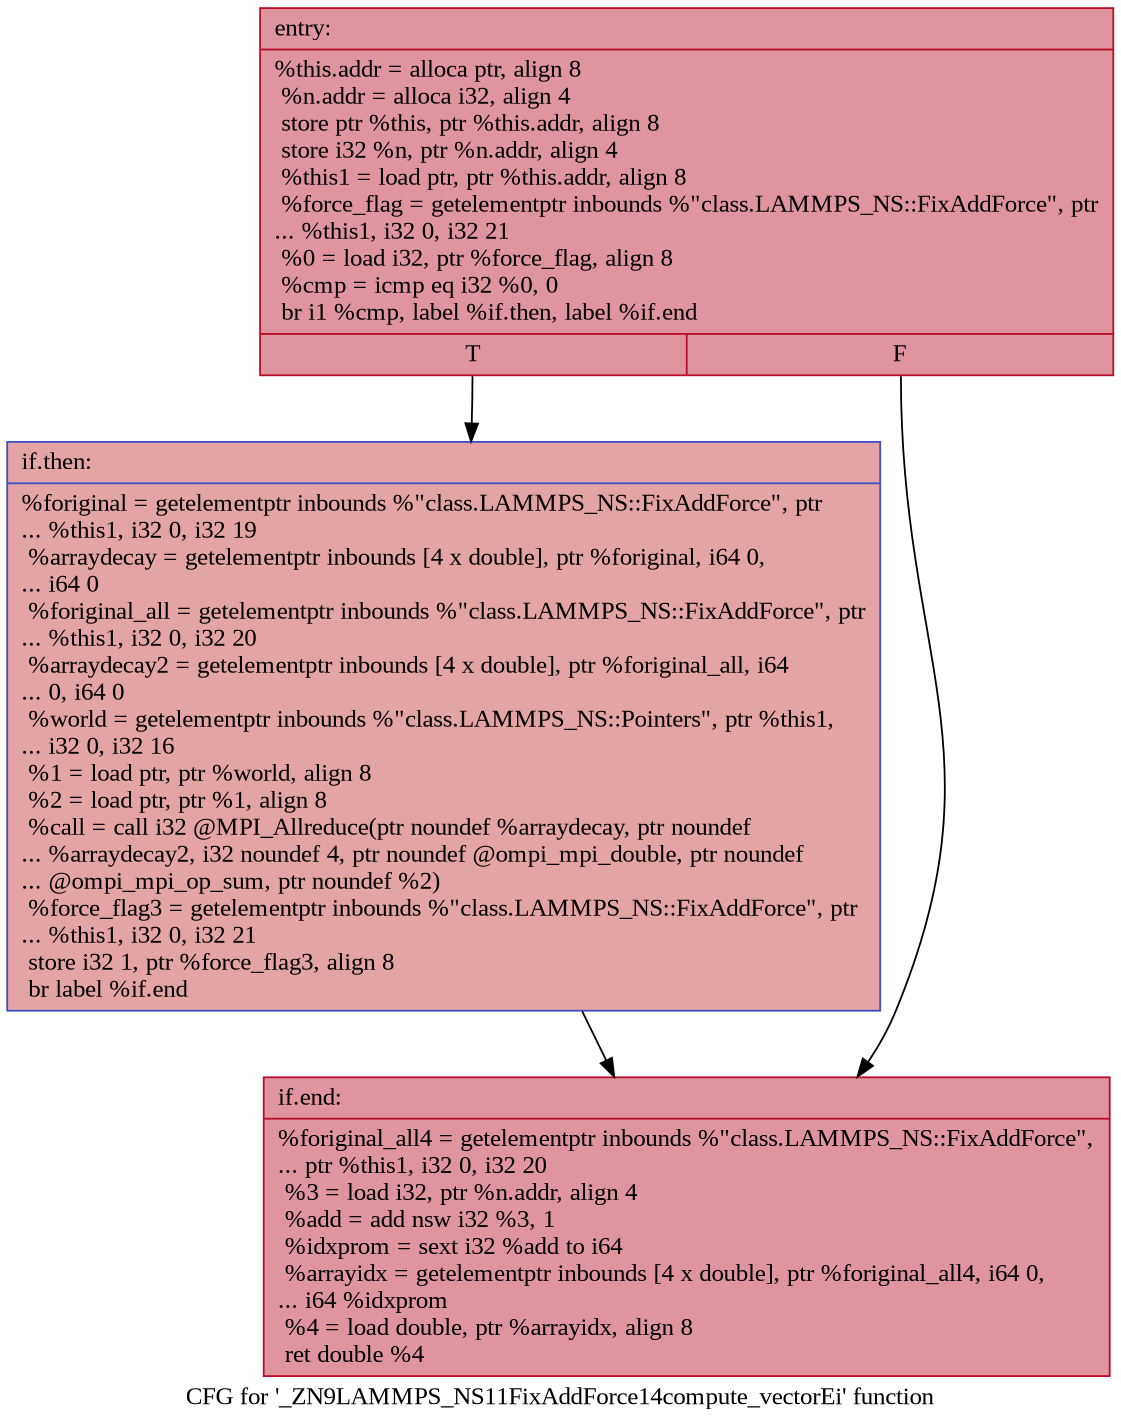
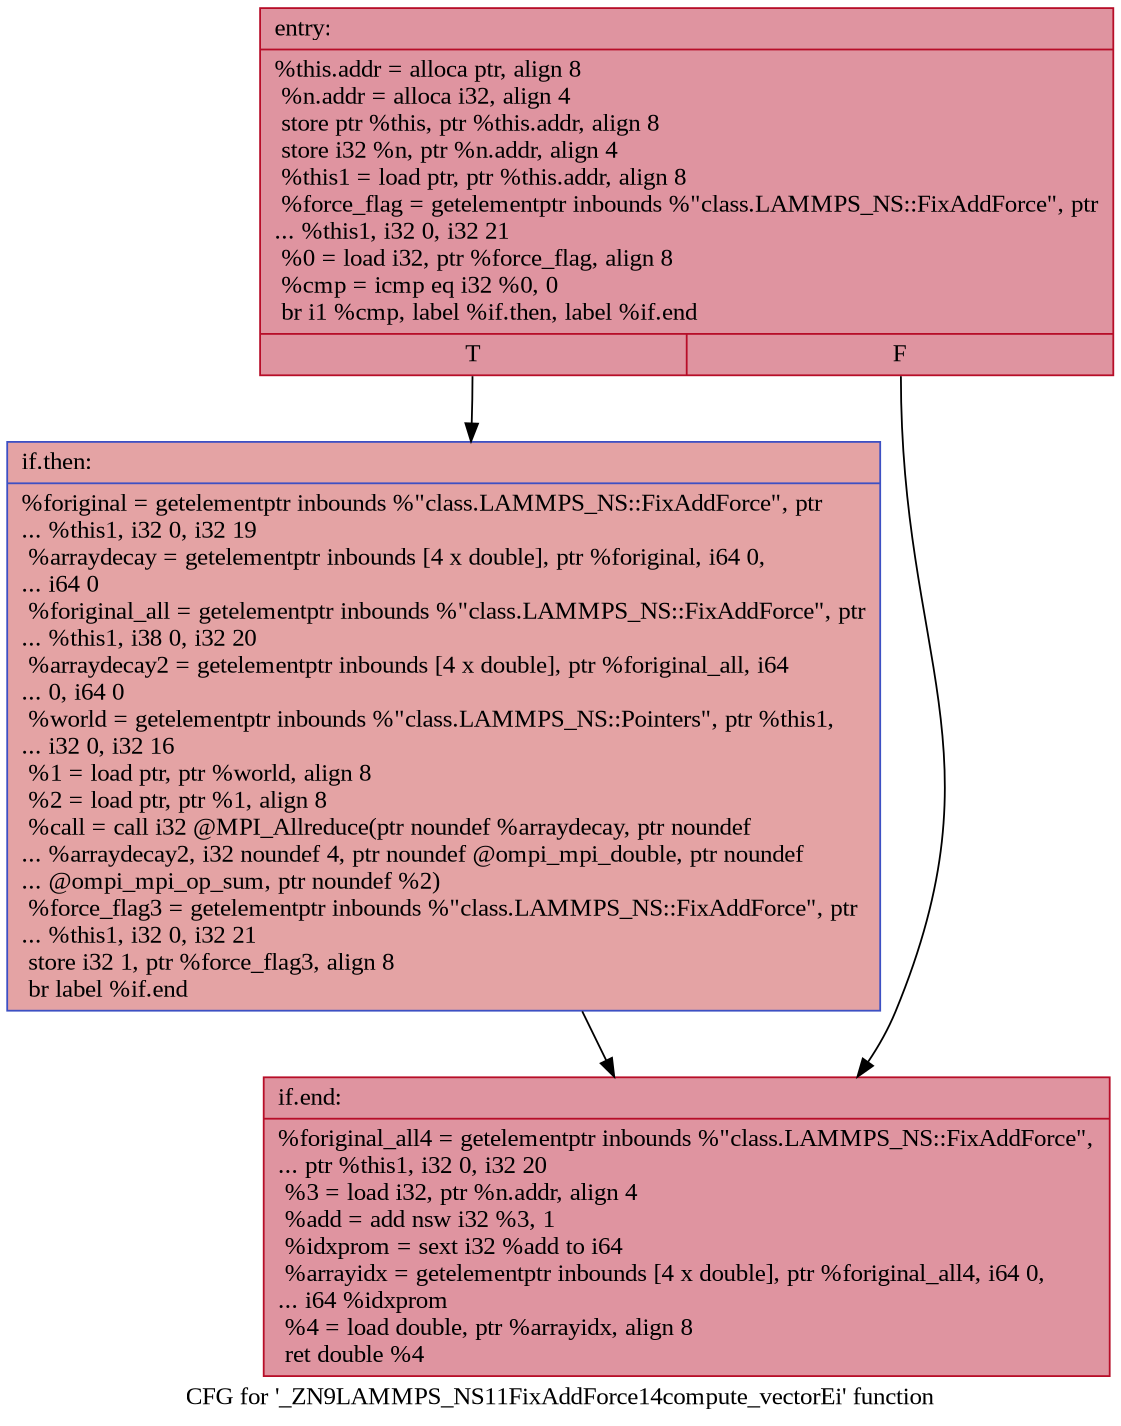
node "if.then:": text "... %this1, i32 0, i32 20" -> "... %this1, i38 0, i32 20"
